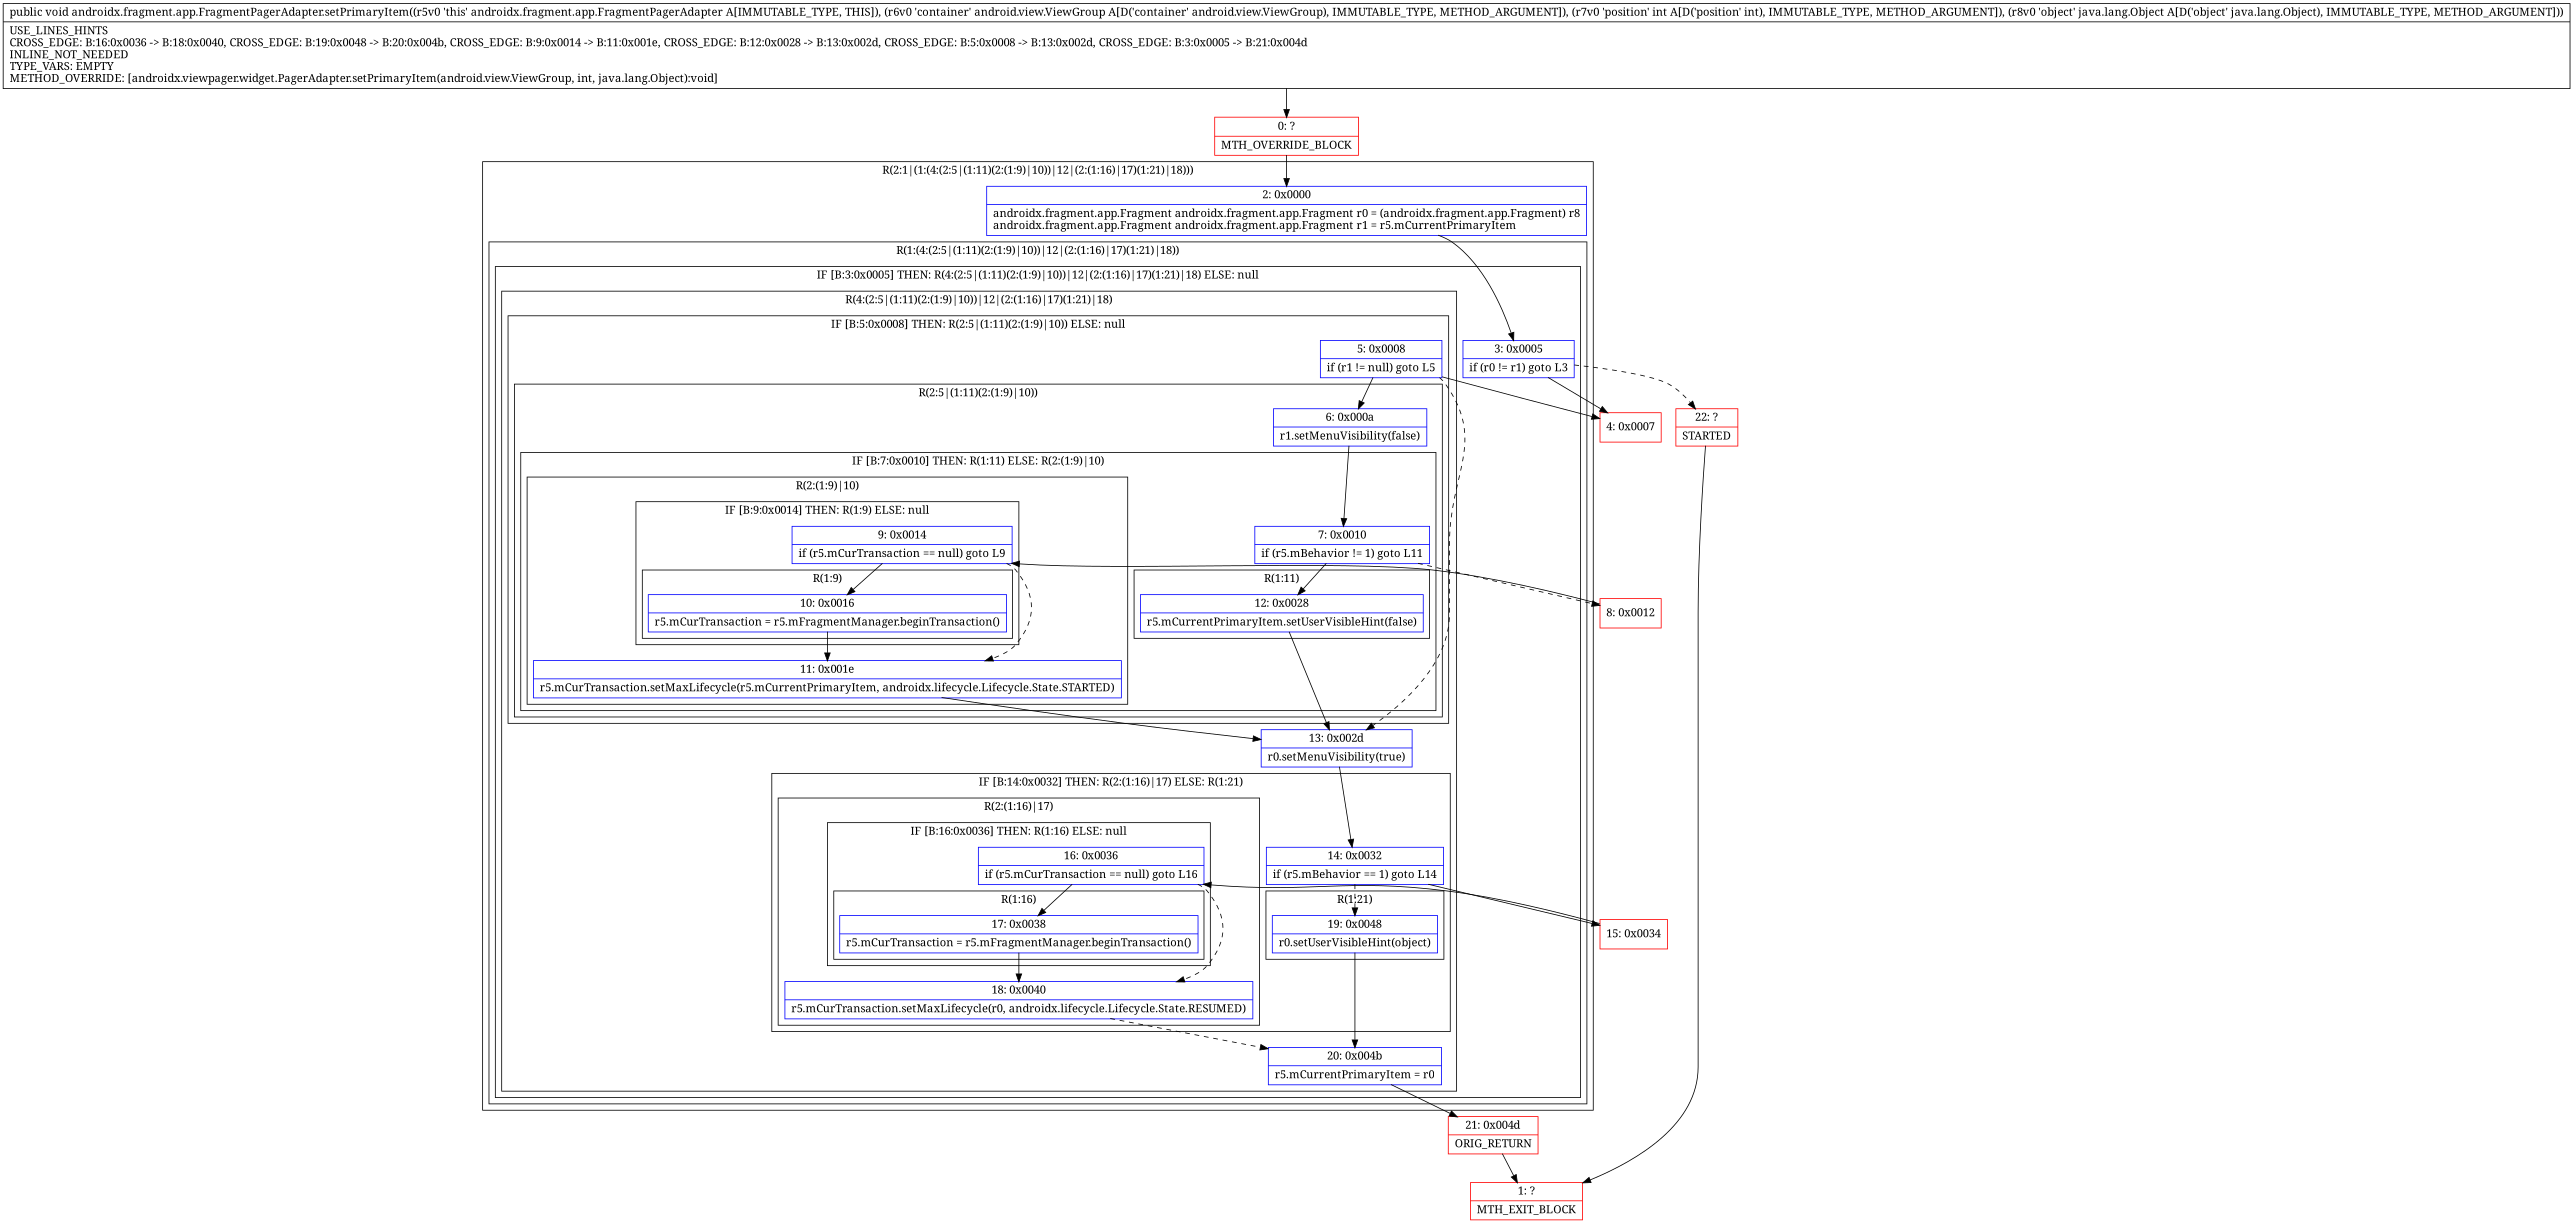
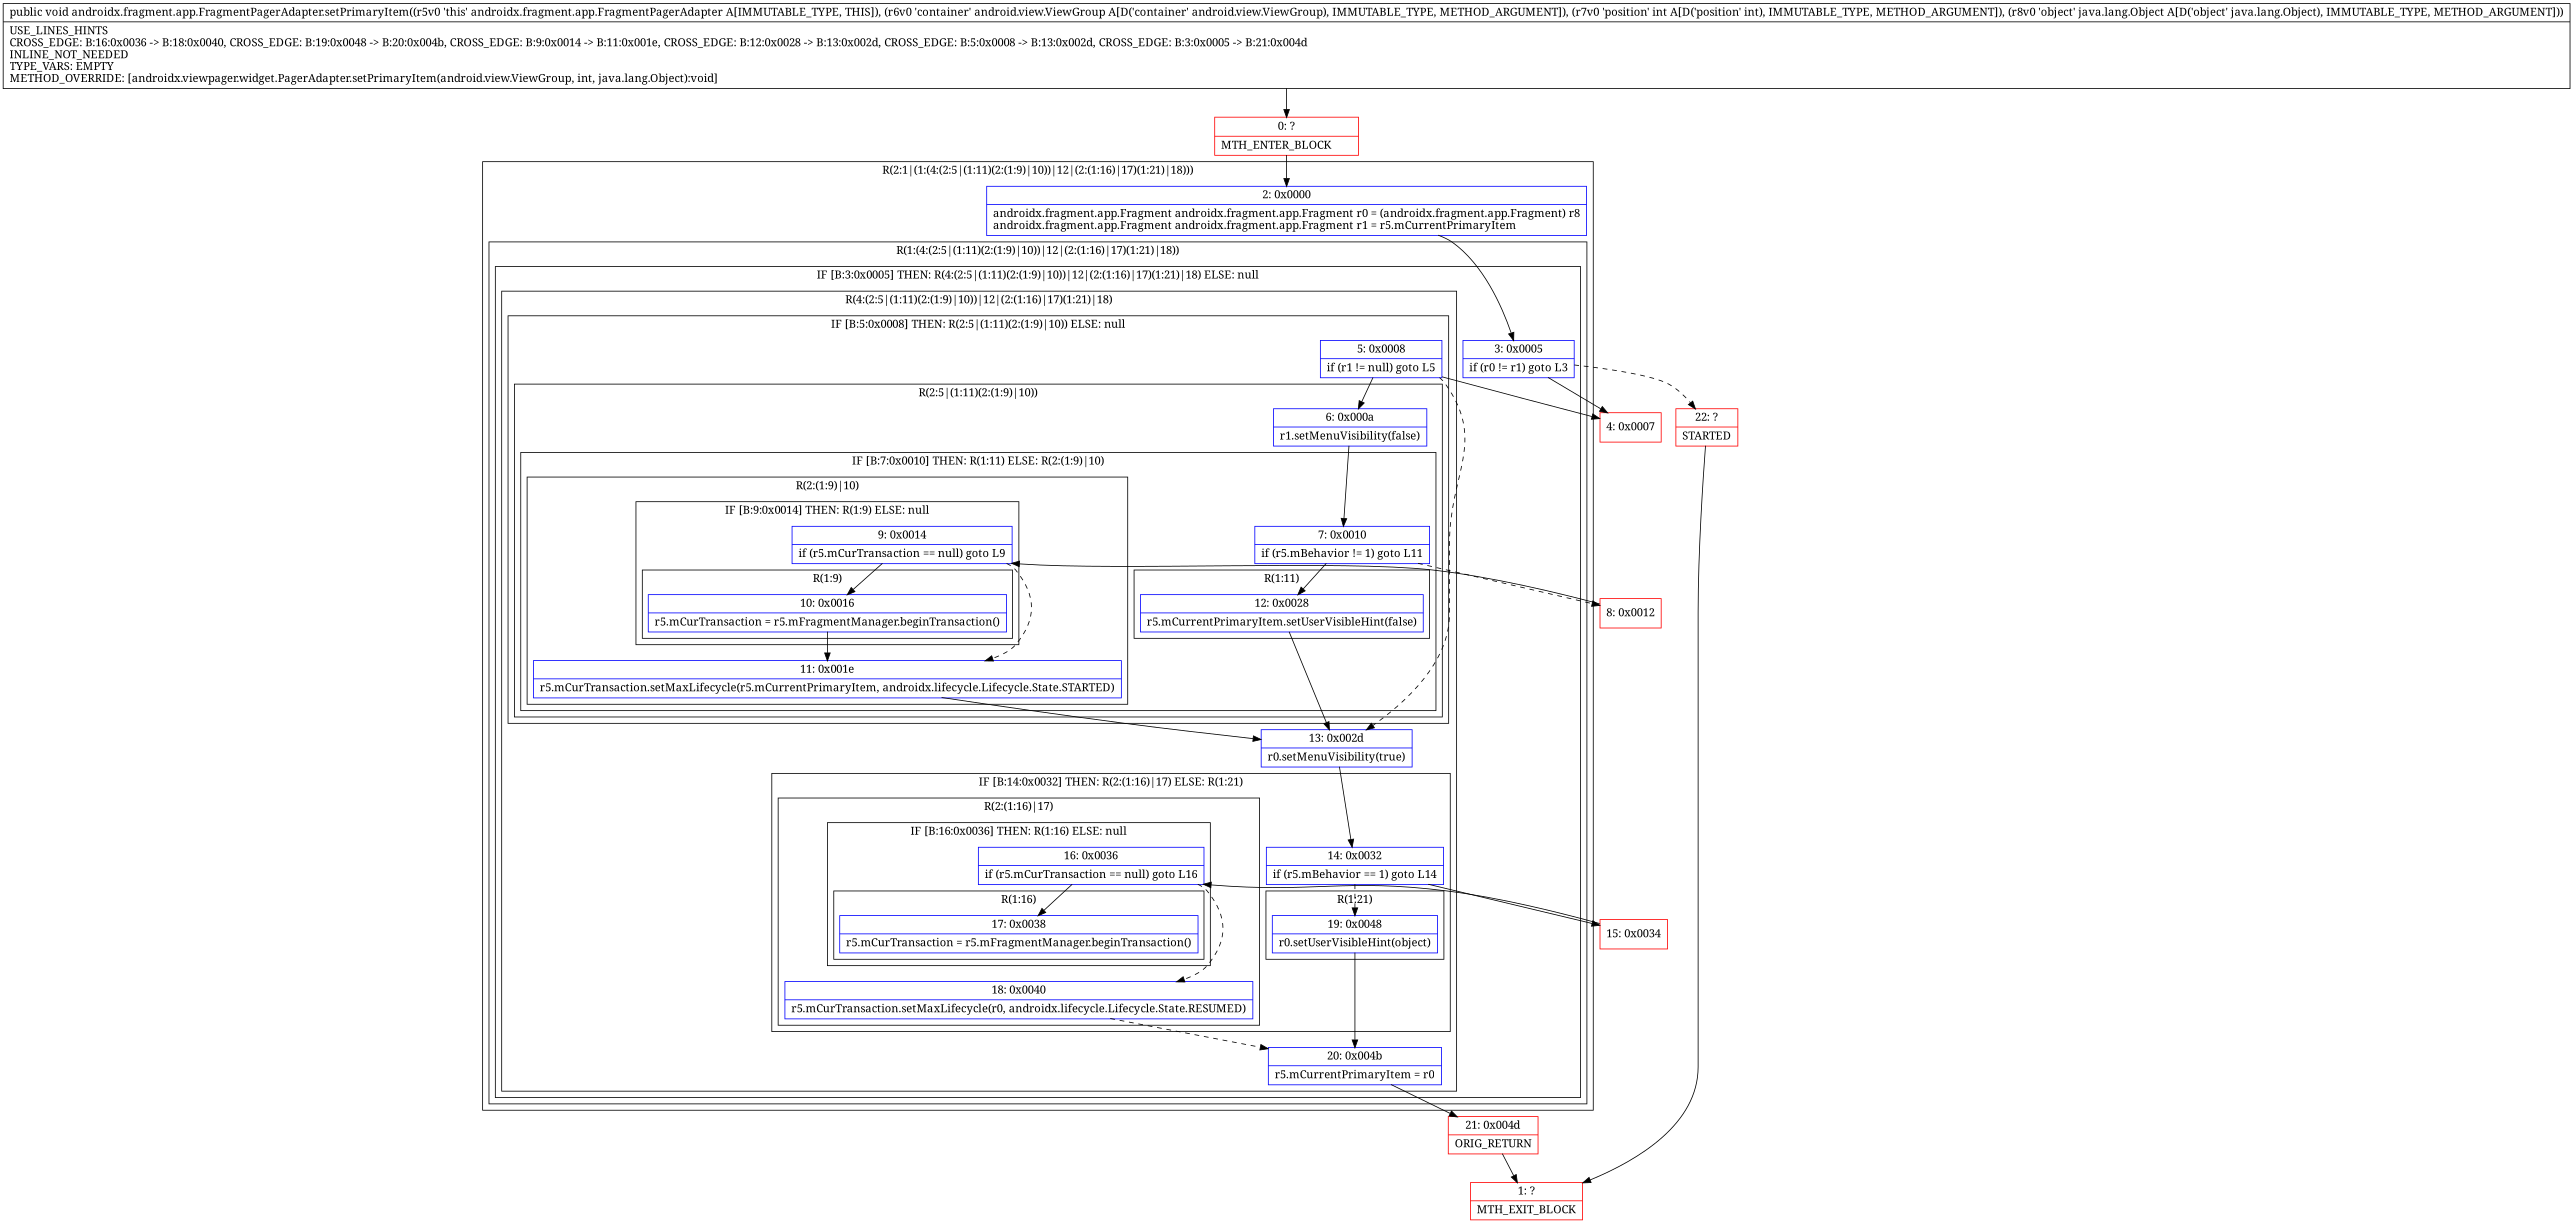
node "0: ?": text "MTH_OVERRIDE_BLOCK" -> "MTH_ENTER_BLOCK"
edge "17: 0x0038" -> "18: 0x0040": removed
